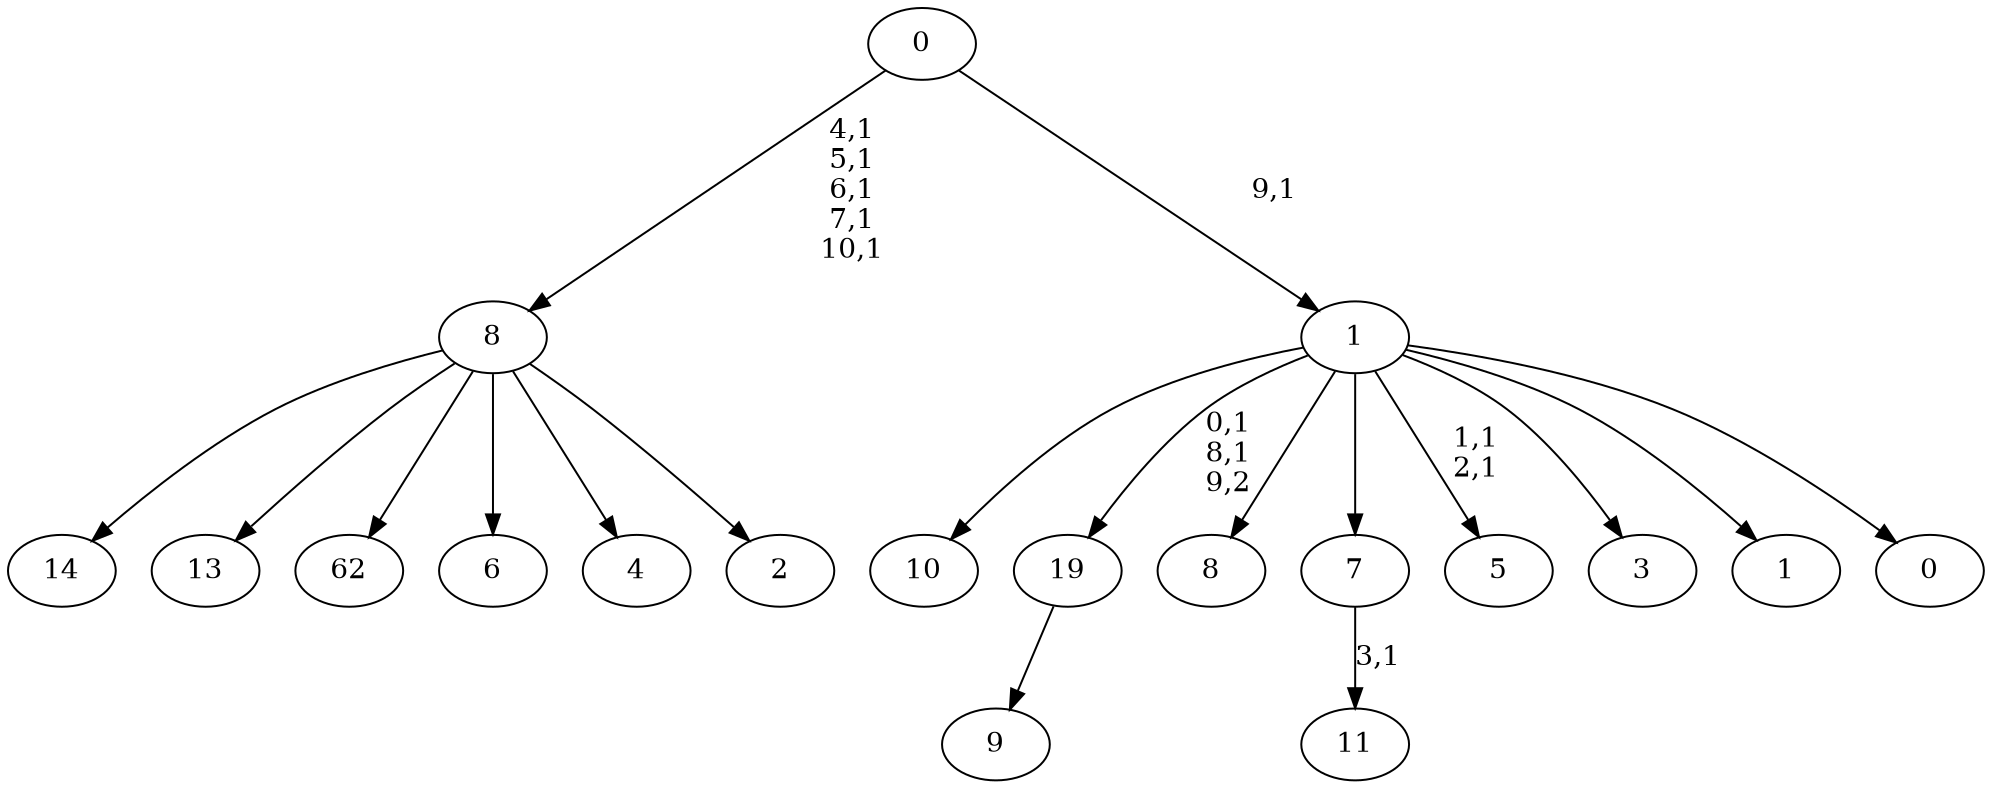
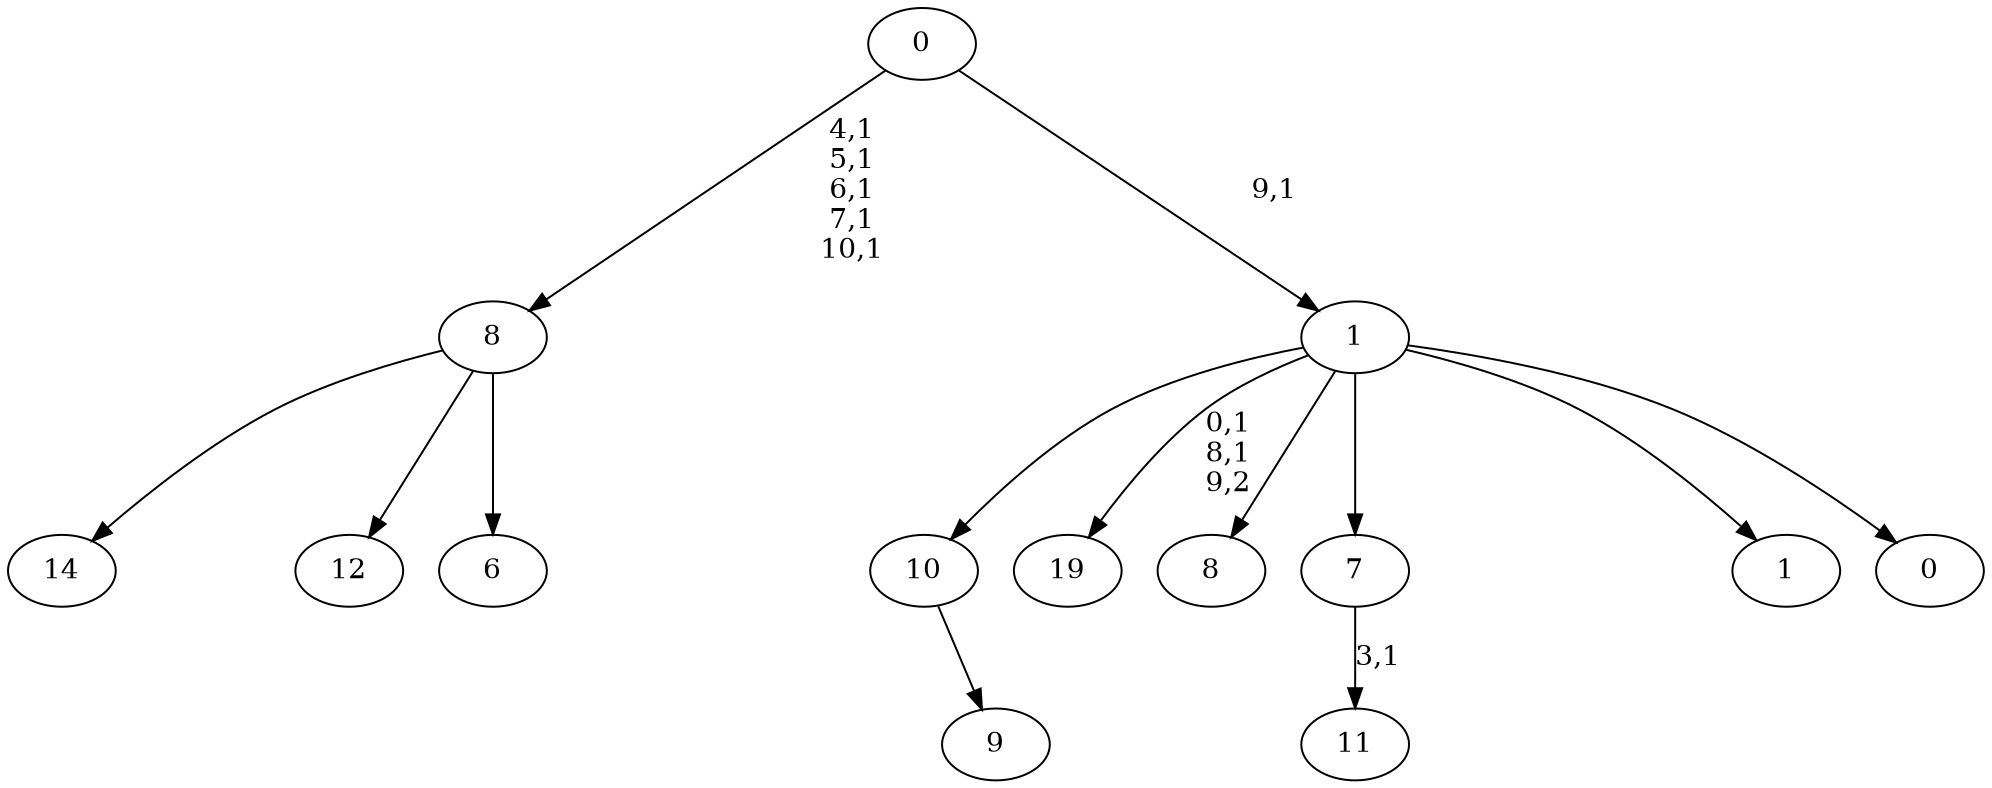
node "13": removed
node "62": label "62" -> "12"
node "4": removed
node "2": removed
node "5": removed
node "3": removed
edge "19" -> "9": now "10" -> "9"
